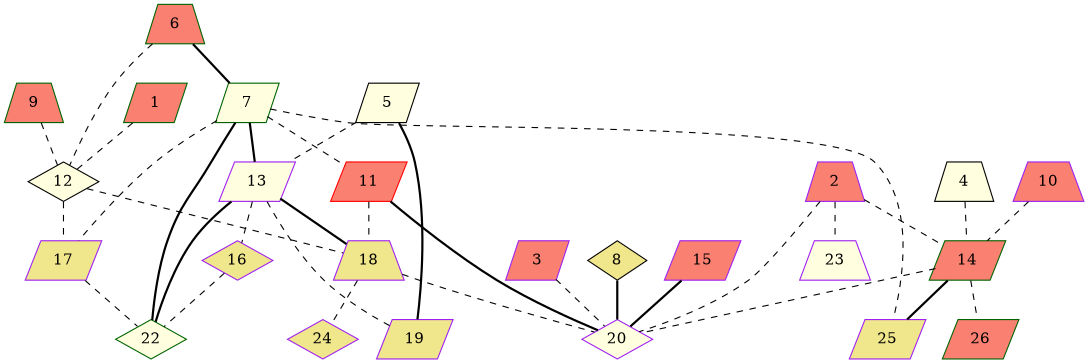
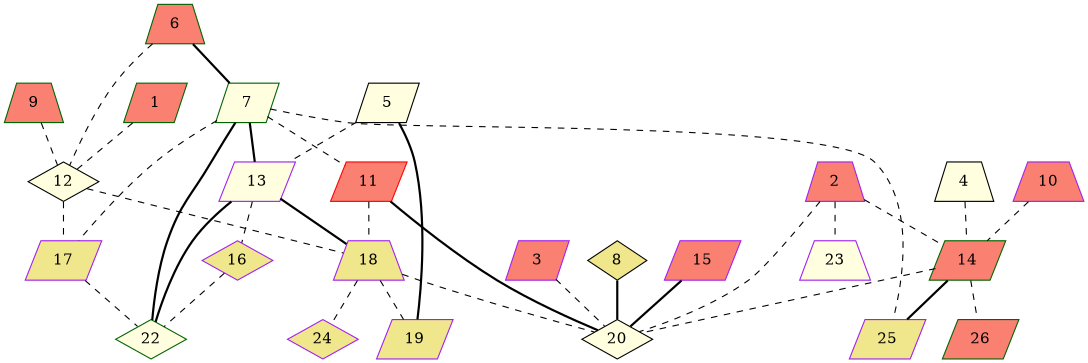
edge "13" -- "19": now "18" -- "19"
node "20": color purple -> black
